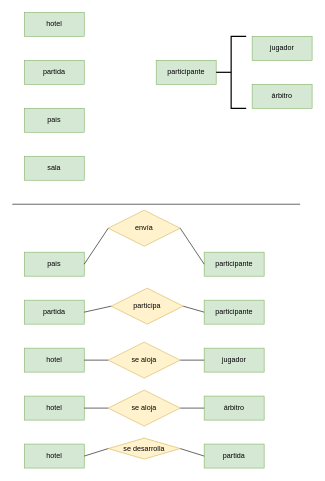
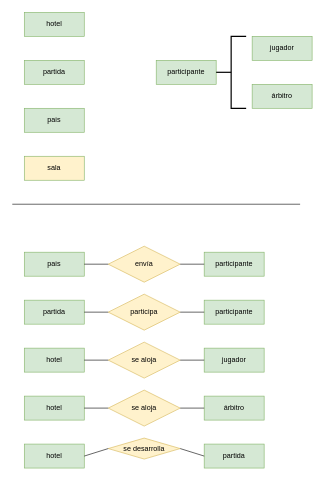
node "sala": fillcolor #d5e8d4 -> #fff2cc
node "envía": moved (144, 228) -> (144, 264)
node "participa": moved (147, 306) -> (144, 312)
